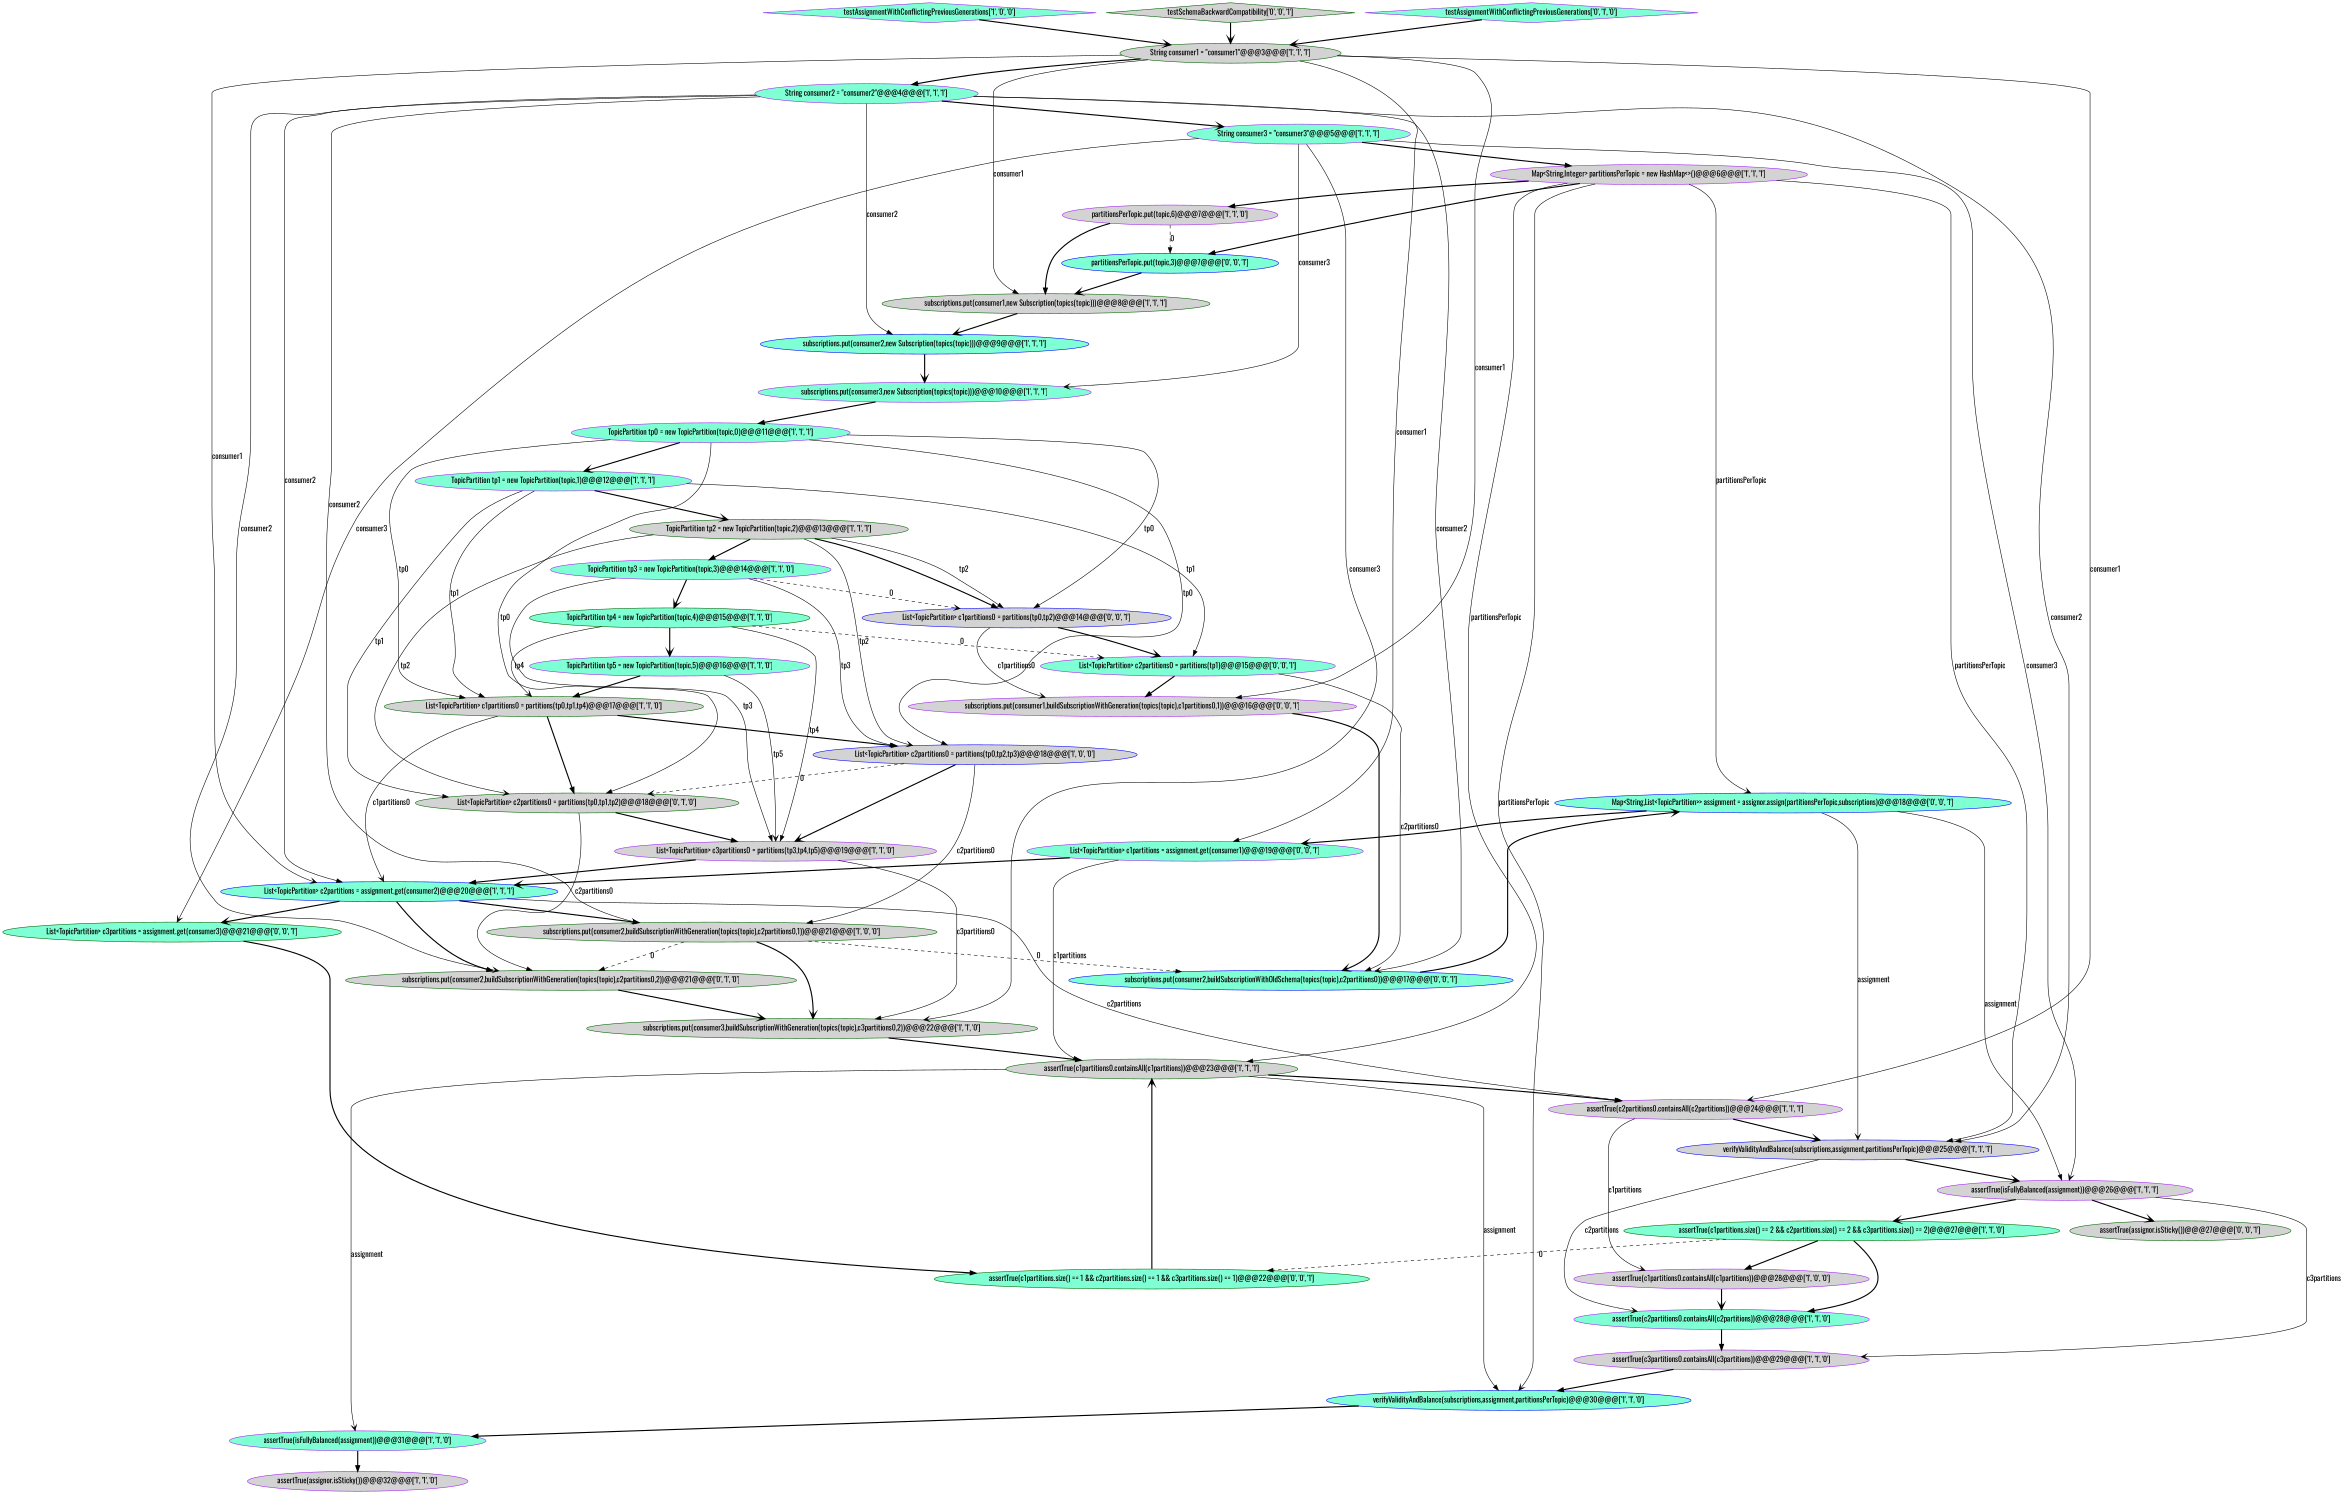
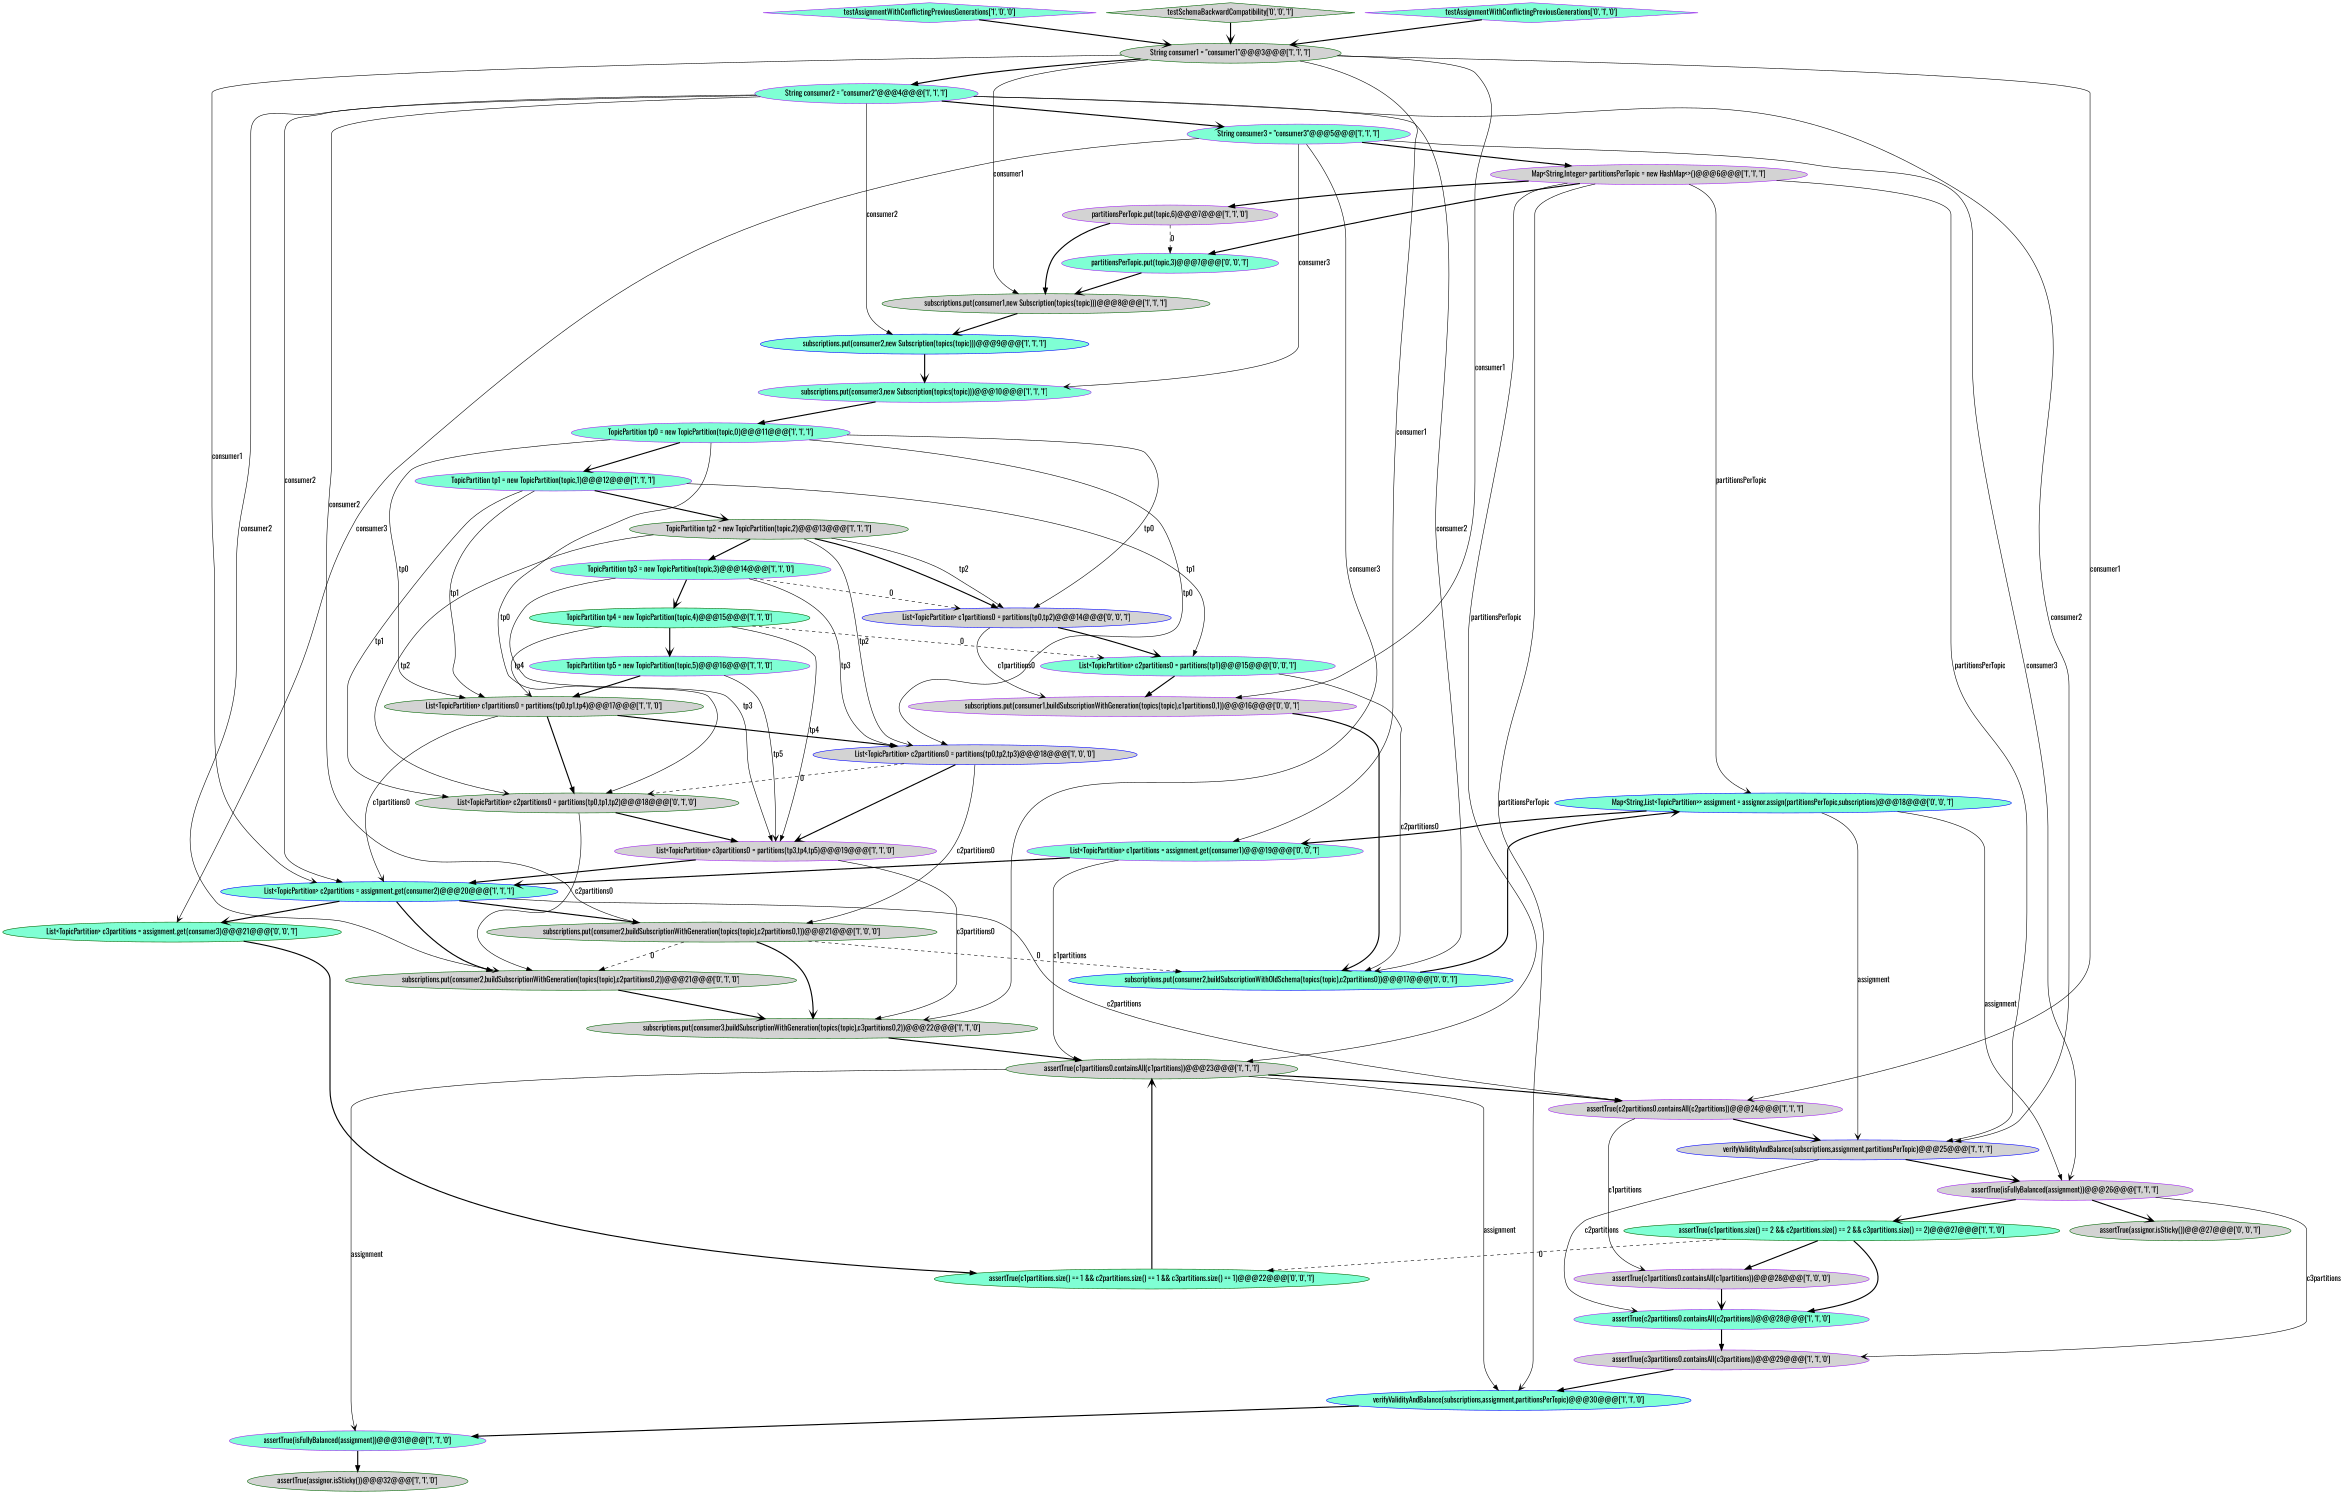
node "partitionsPerTopic.put(topic,3)@@@7@@@['0', '0', '1']": color blue -> purple
node "assertTrue(assignor.isSticky())@@@32@@@['1', '1', '0']": color purple -> darkgreen
